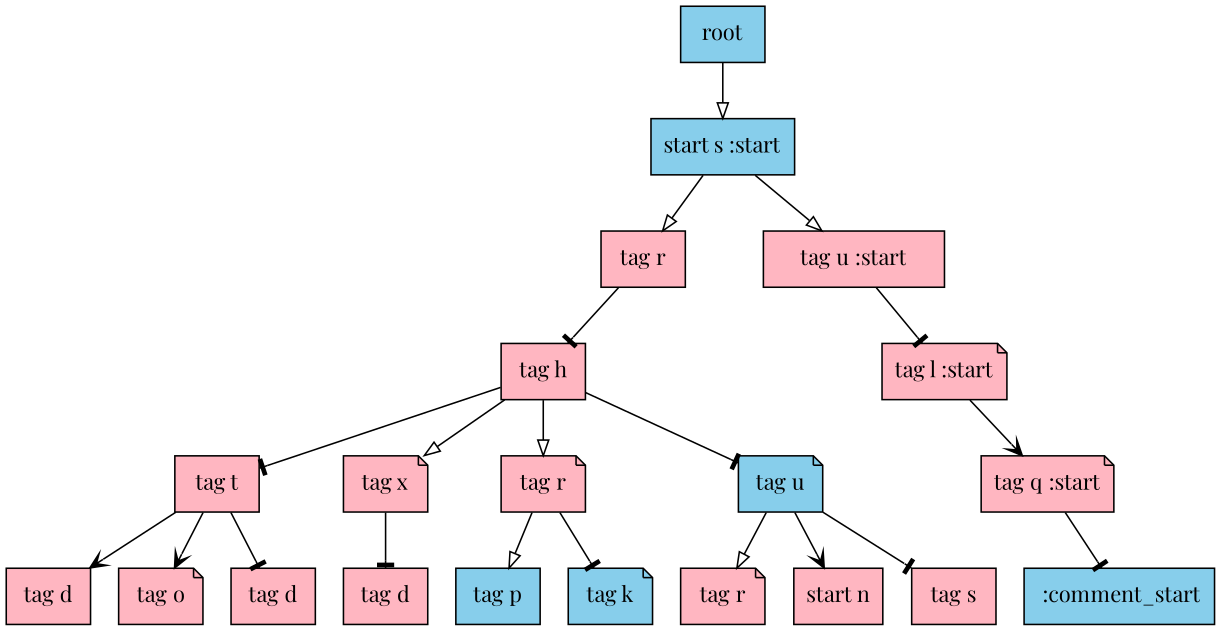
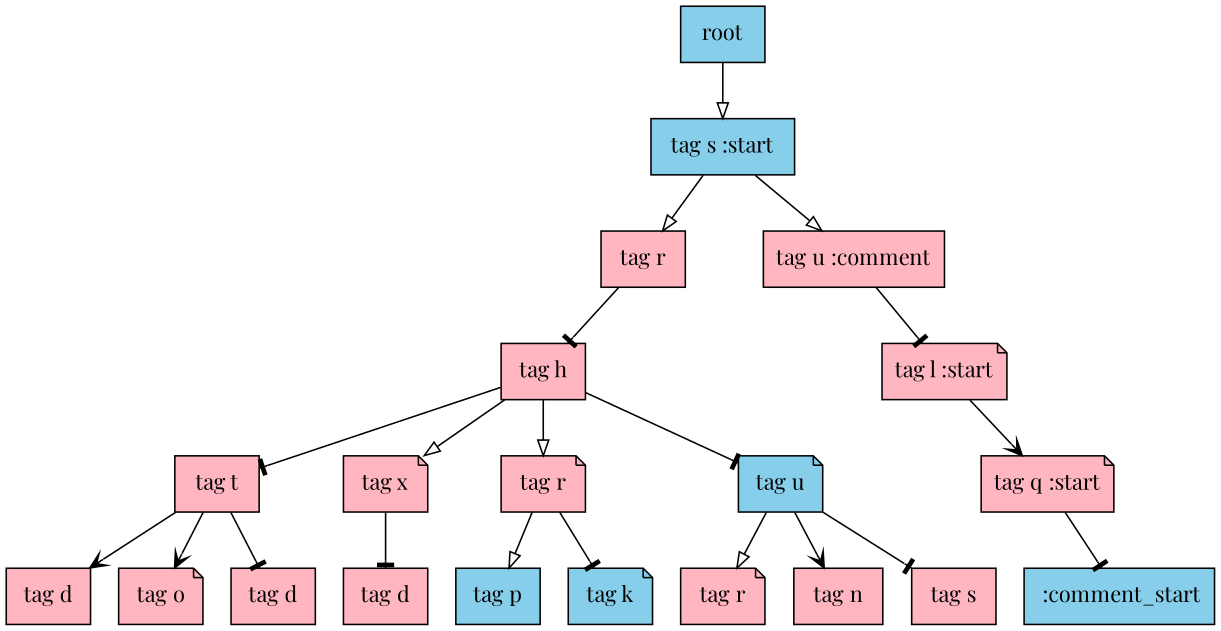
node "start s :start": label "start s :start" -> "tag s :start"
node "tag u :start": label "tag u :start" -> "tag u :comment"
node "start n": label "start n" -> "tag n"
